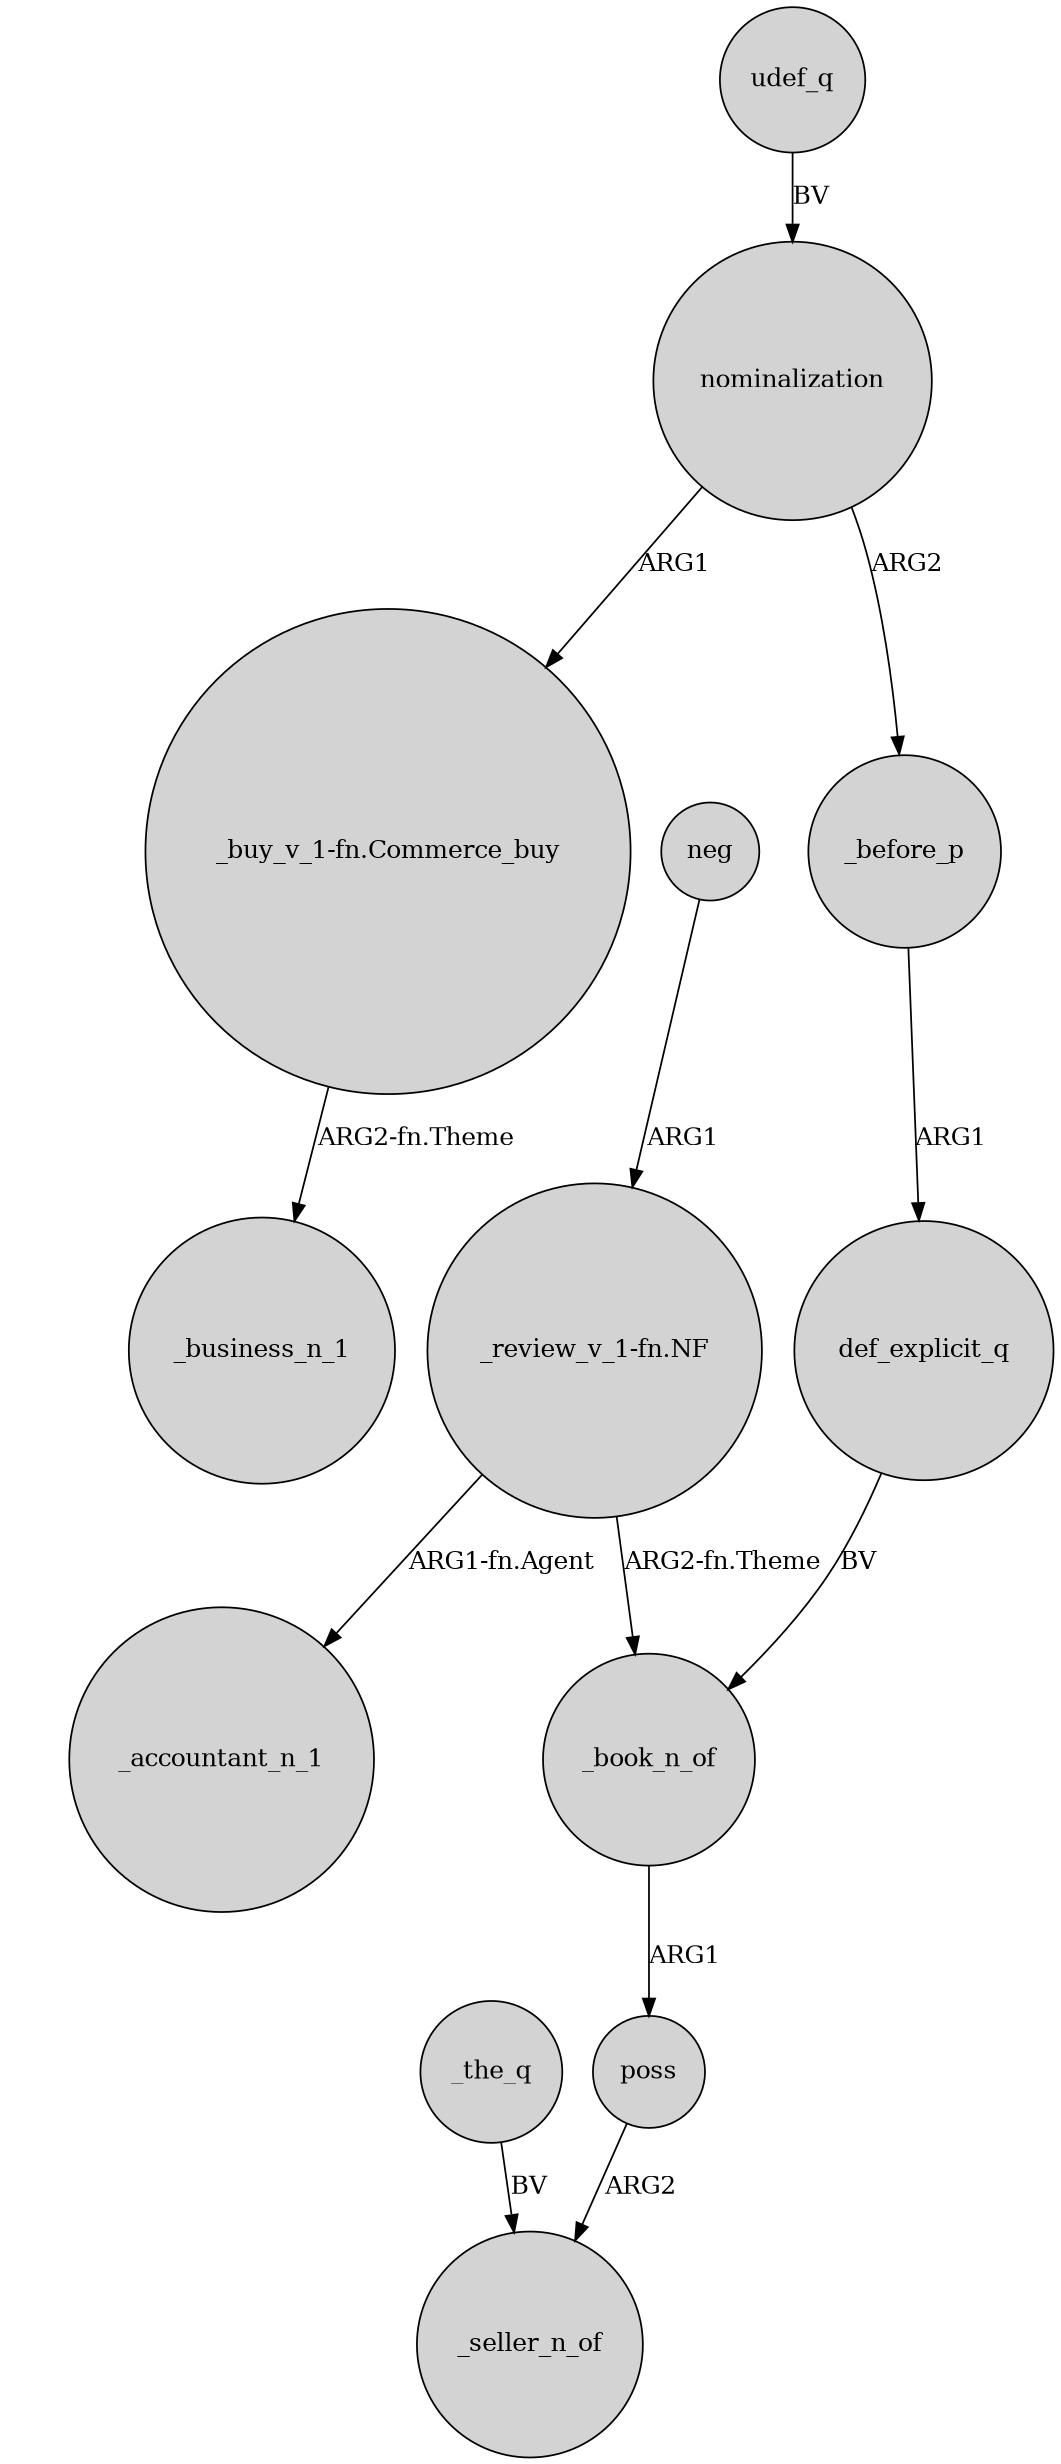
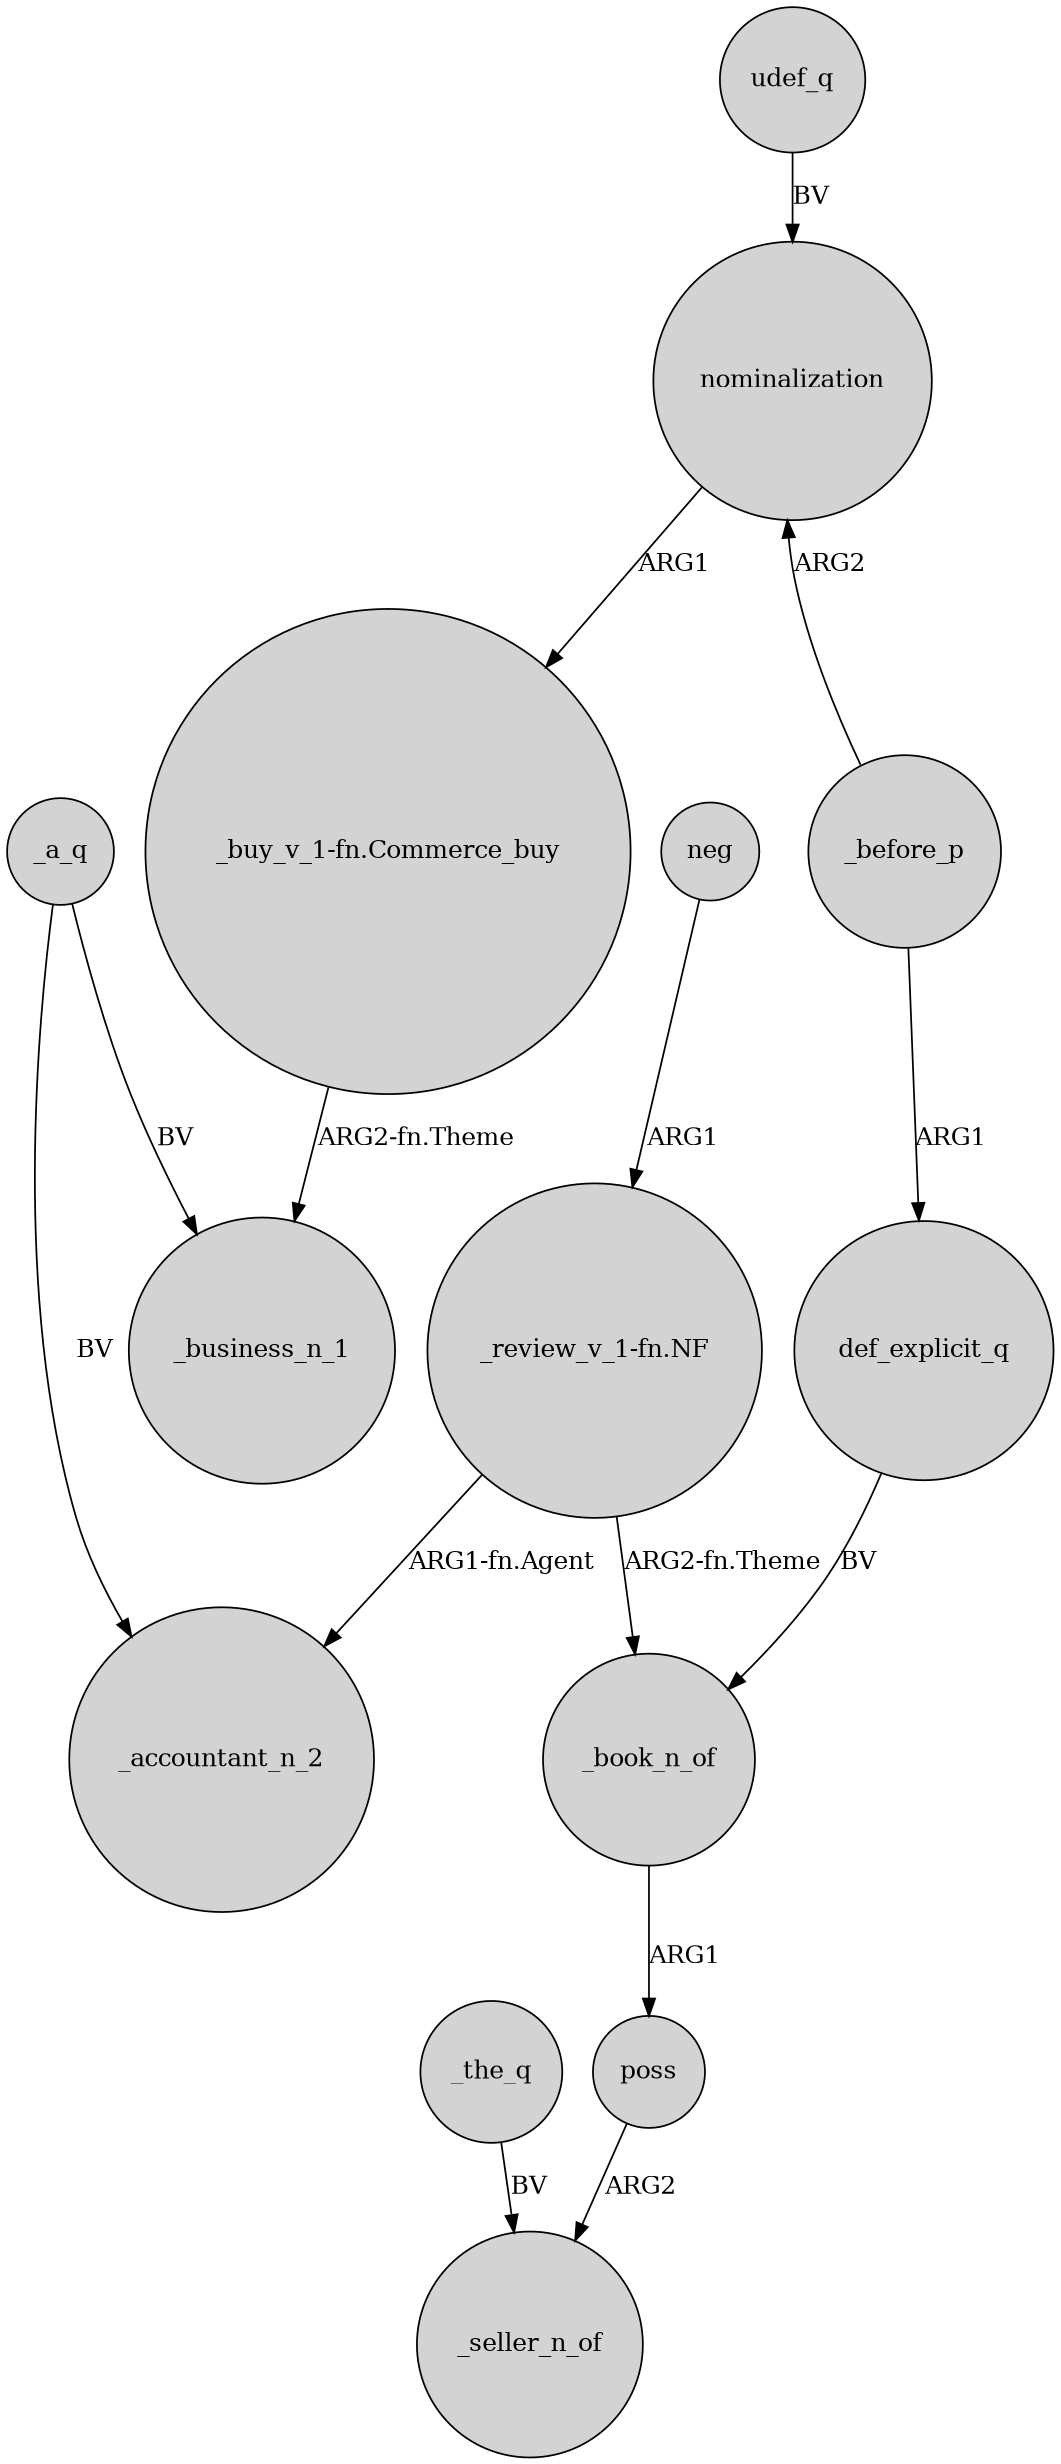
edge "nominalization" -> "_before_p": reversed
node "_a_q": added
node "_accountant_n_1": label "_accountant_n_1" -> "_accountant_n_2"
